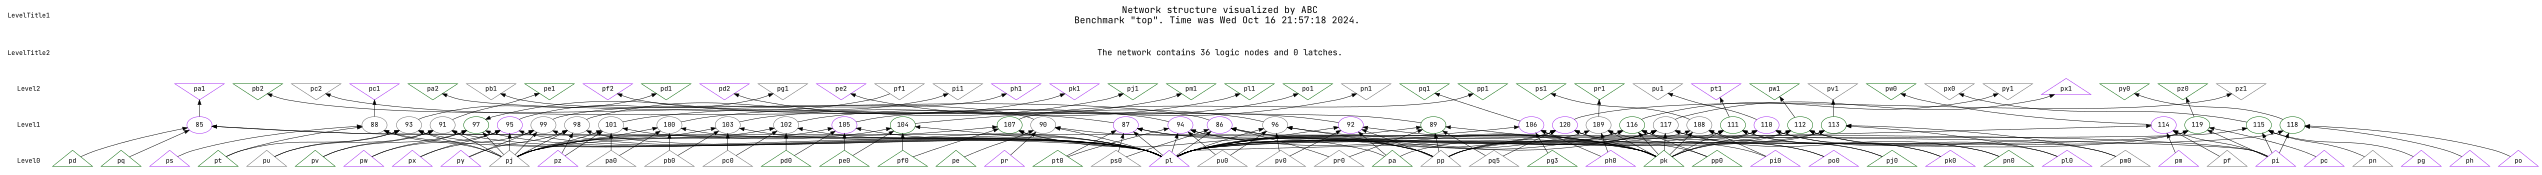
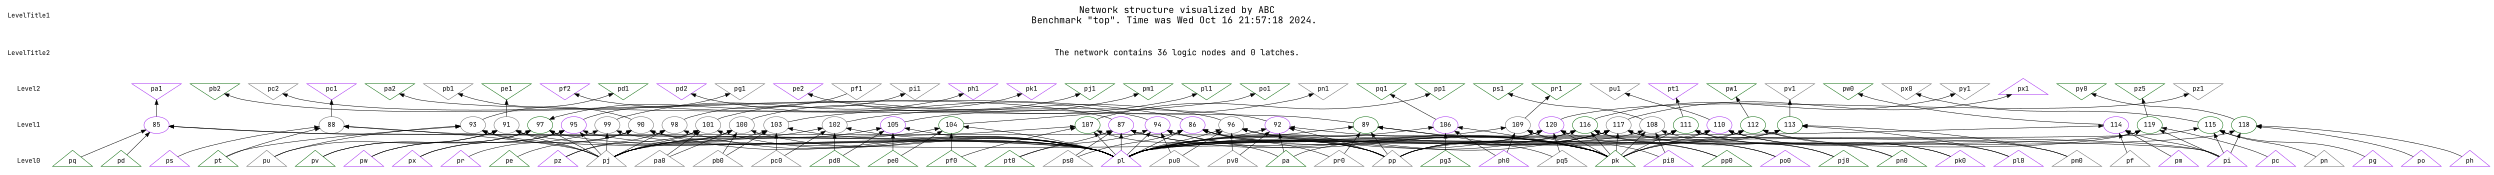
node "pz0": label "pz0" -> "pz5"
node "py": removed
